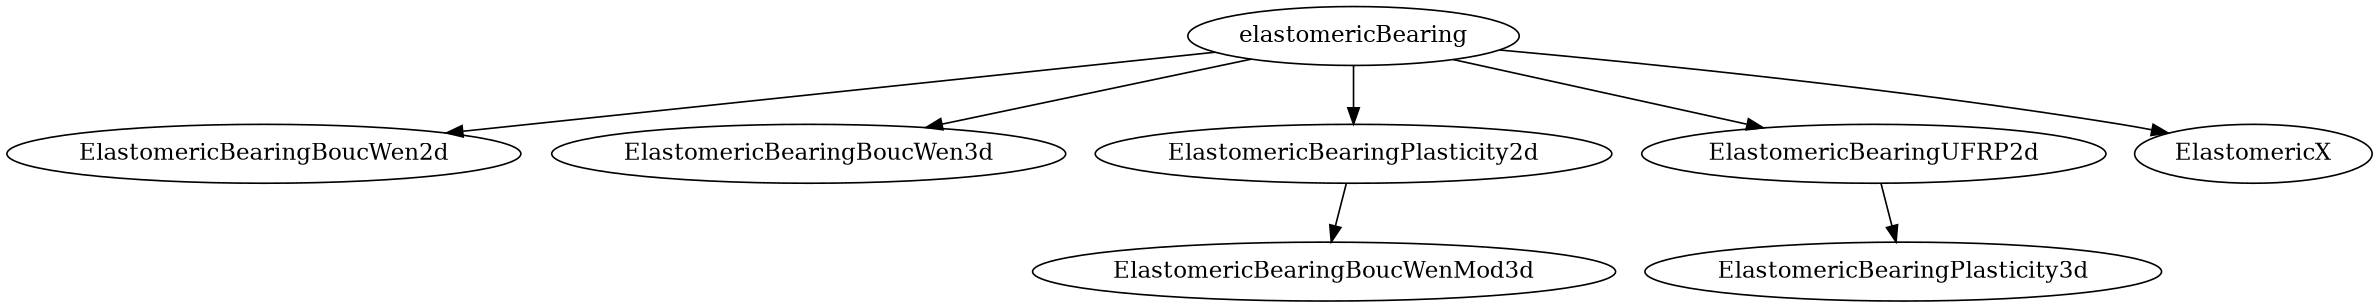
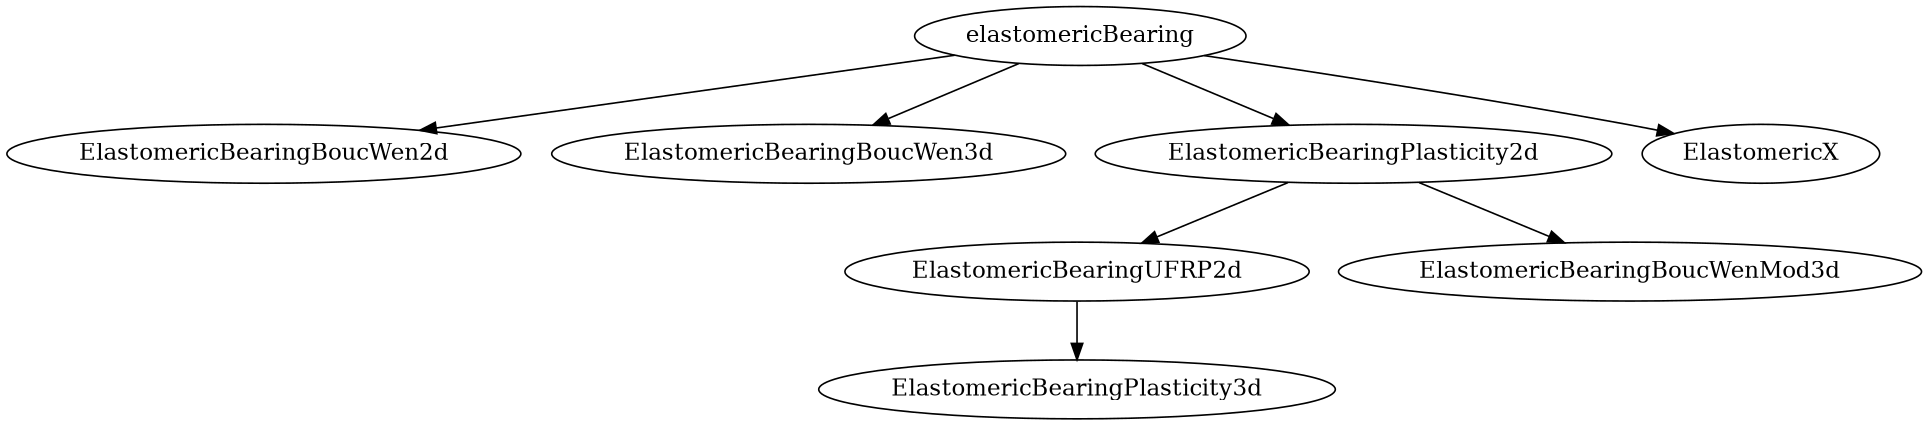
edge "elastomericBearing" -> "ElastomericBearingUFRP2d": now "ElastomericBearingPlasticity2d" -> "ElastomericBearingUFRP2d"
